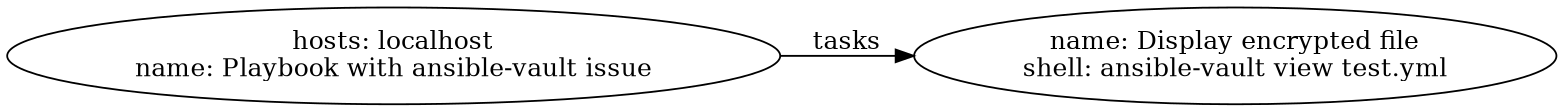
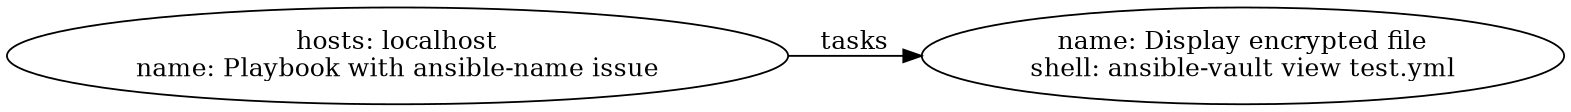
node "hosts: localhost name: Playbook with ansible-vault issue": label "hosts: localhost name: Playbook with ansible-vault issue" -> "hosts: localhost name: Playbook with ansible-name issue"
